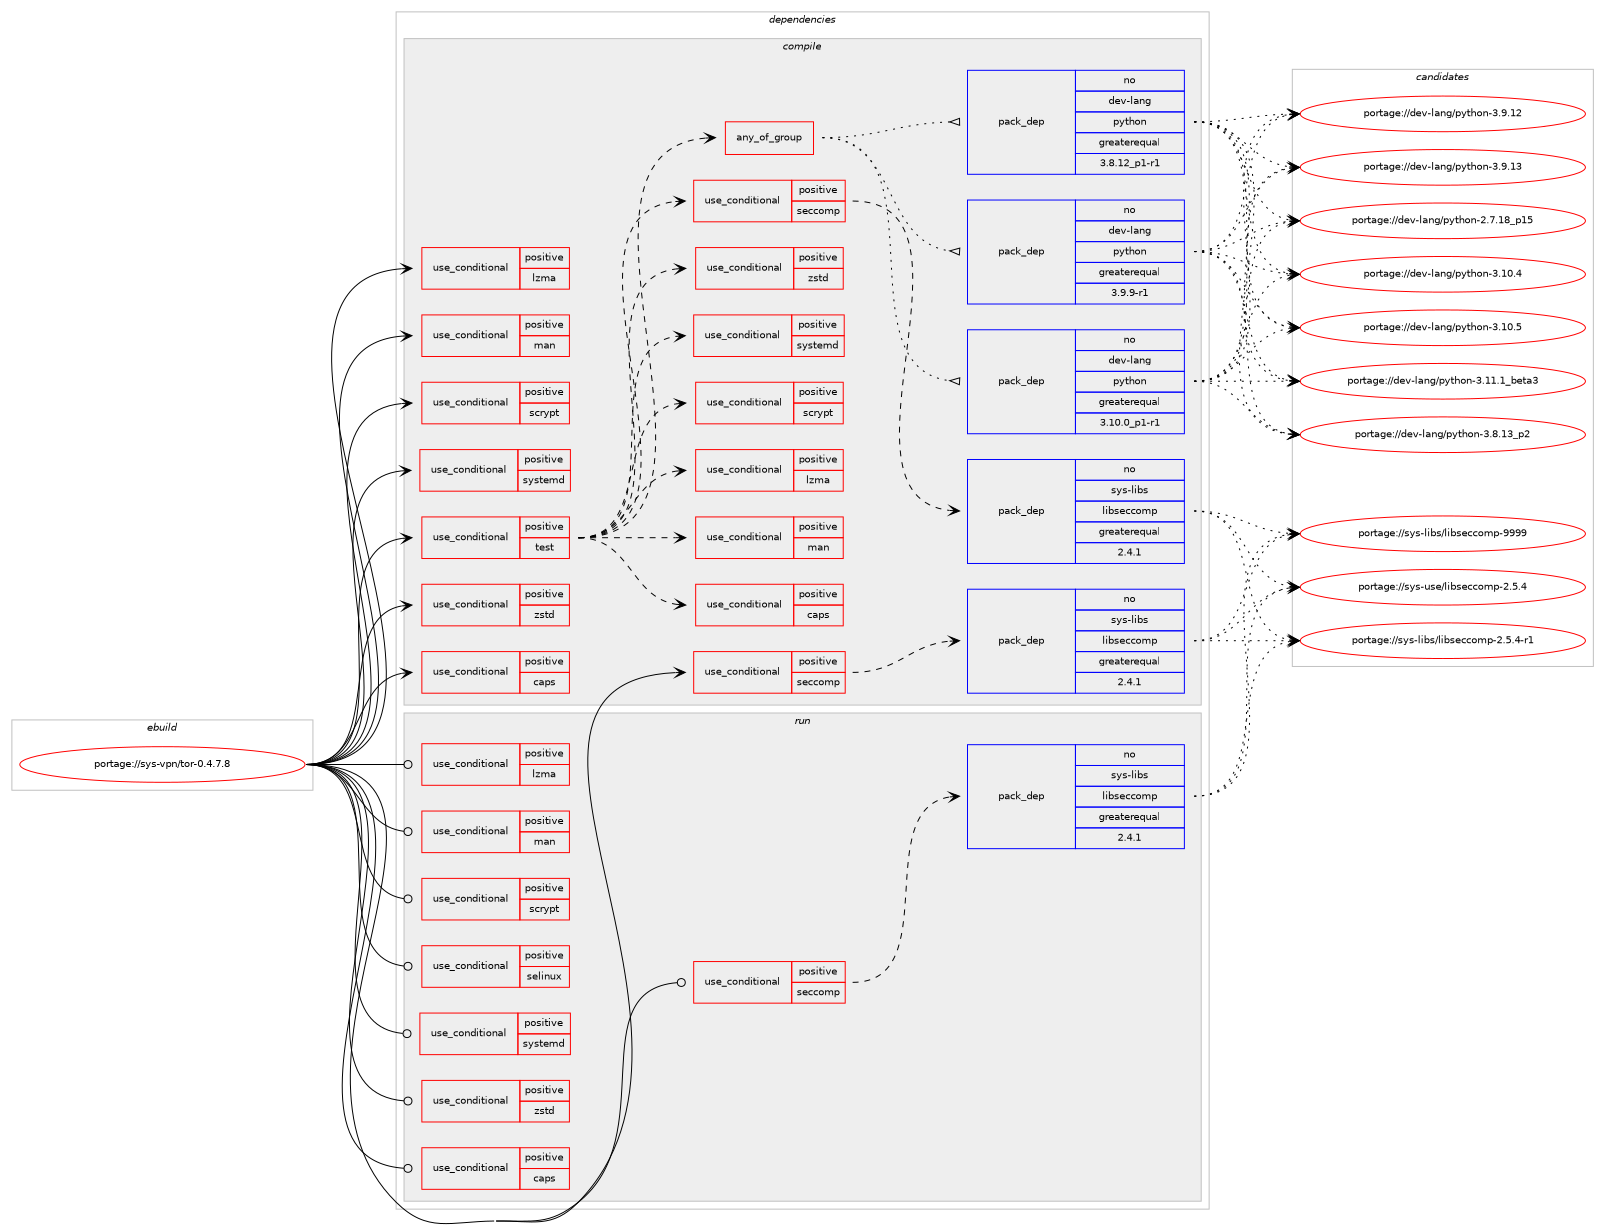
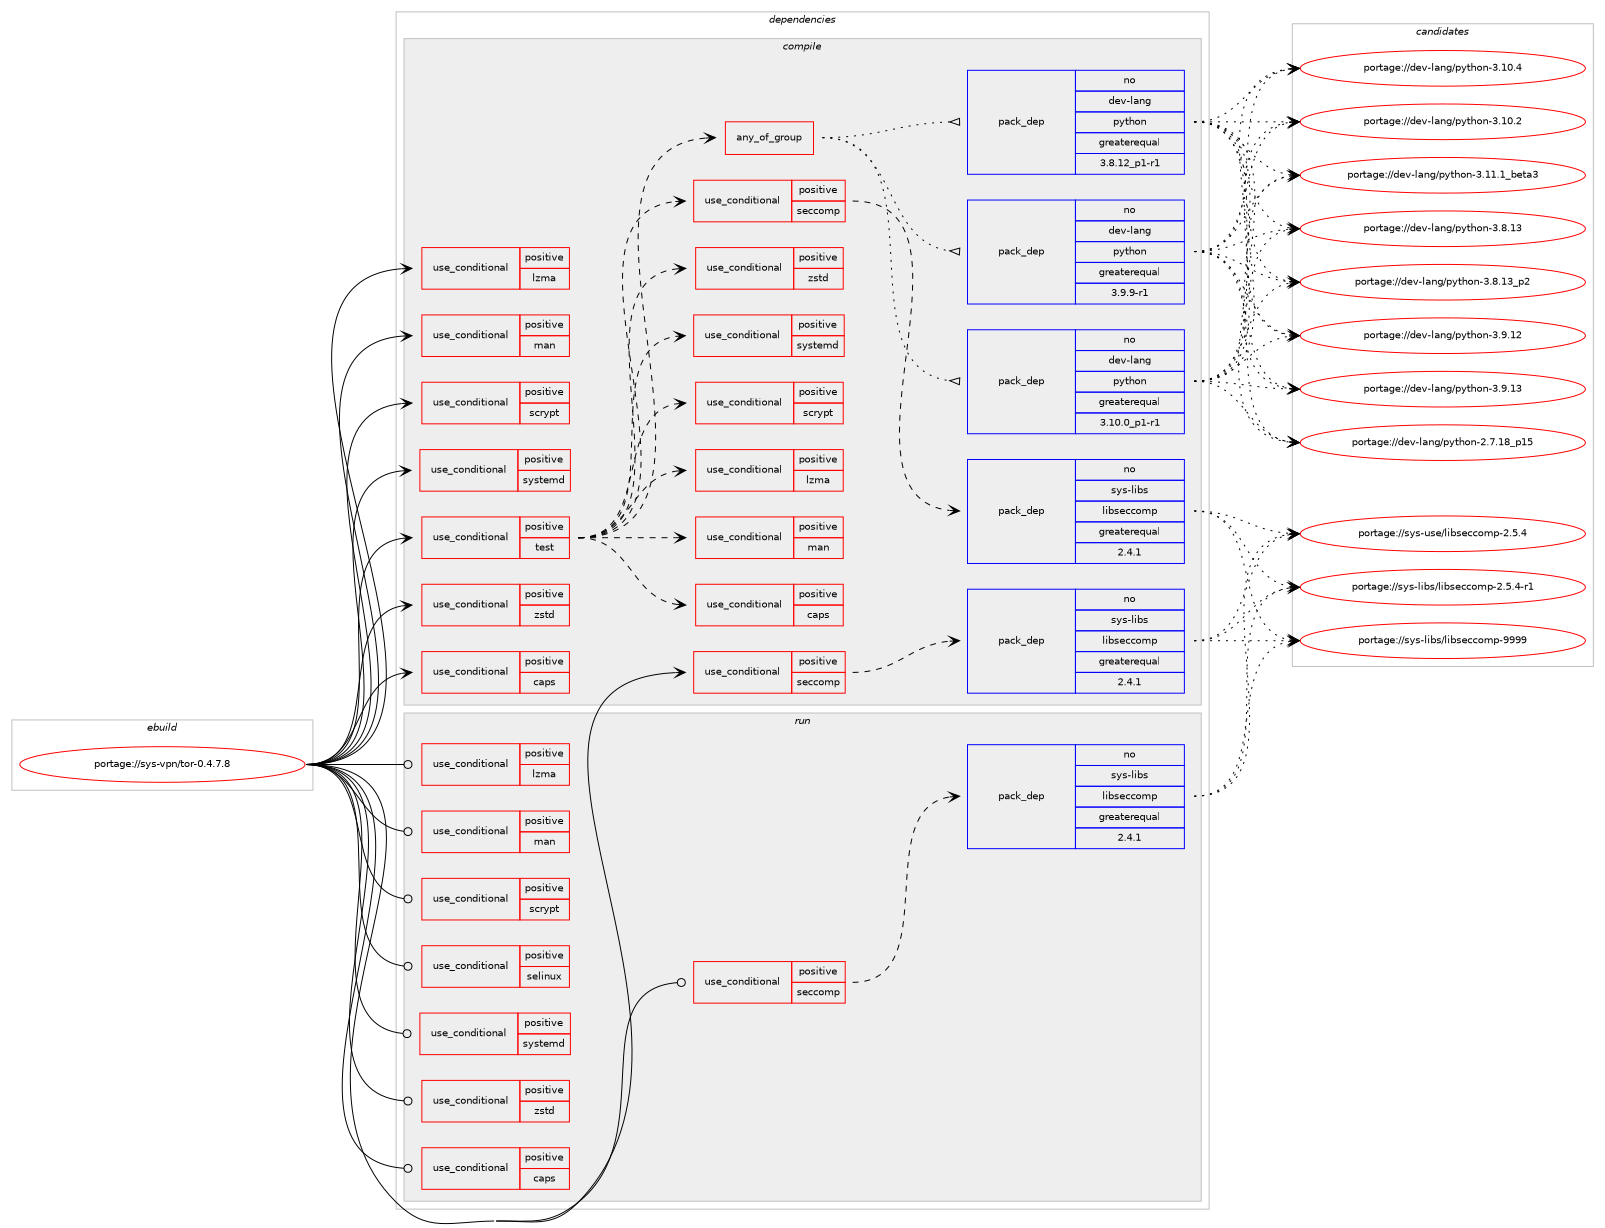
node "portage://dev-lang/python-3.8.13": added
node "portage://dev-lang/python-3.10.5": label "portage://dev-lang/python-3.10.5" -> "portage://dev-lang/python-3.10.2"
